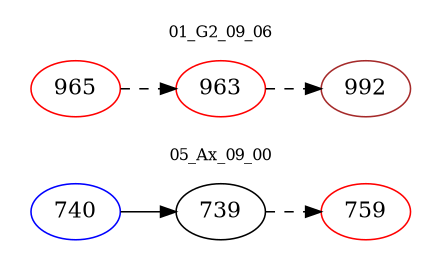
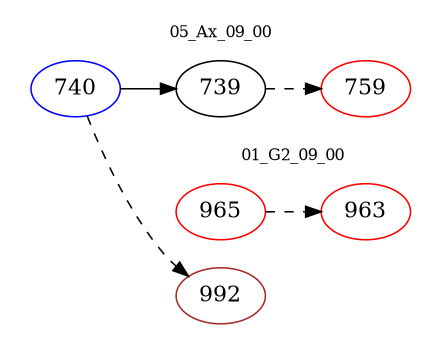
cluster "01_G2_09_06": label "01_G2_09_06" -> "01_G2_09_00"
edge "963" -> "992": now "740" -> "992"
